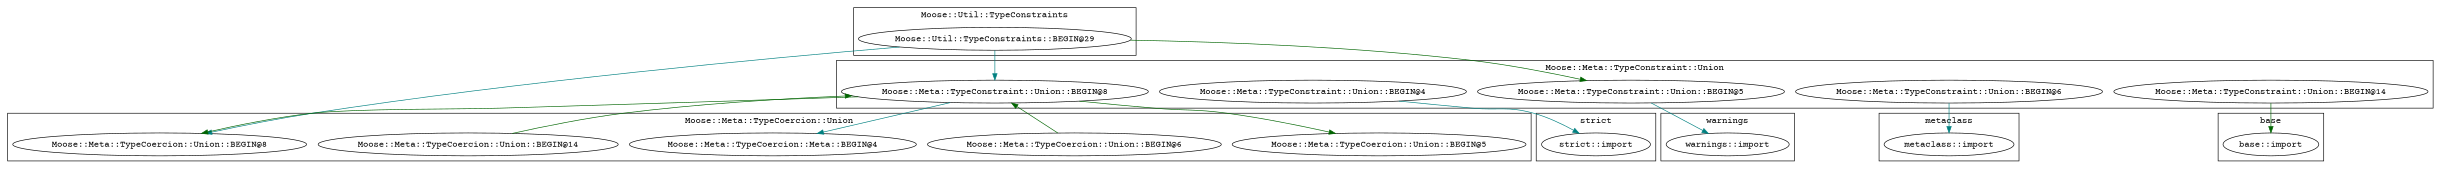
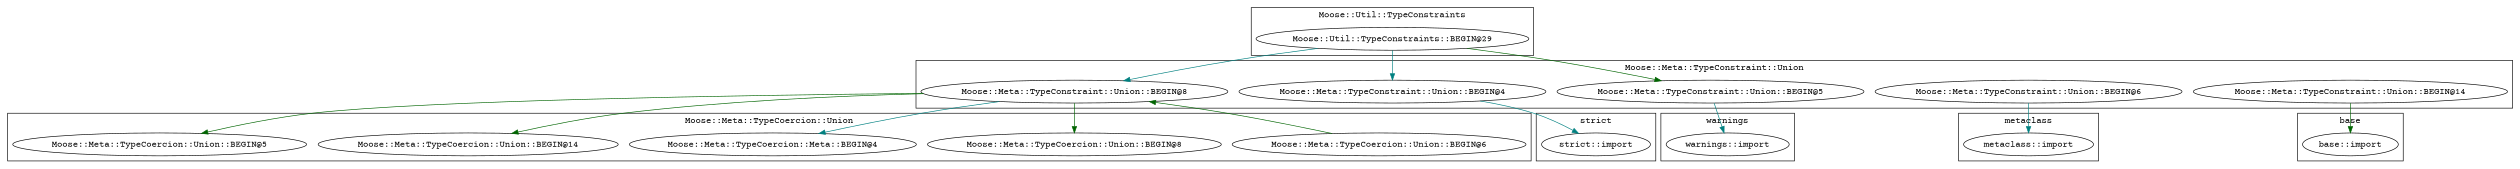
edge "Moose::Util::TypeConstraints::BEGIN@29" -> "Moose::Meta::TypeCoercion::Union::BEGIN@8": now "Moose::Util::TypeConstraints::BEGIN@29" -> "Moose::Meta::TypeConstraint::Union::BEGIN@4"
edge "Moose::Meta::TypeCoercion::Union::BEGIN@14" -> "Moose::Meta::TypeConstraint::Union::BEGIN@8": reversed
